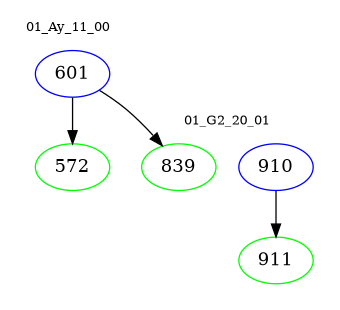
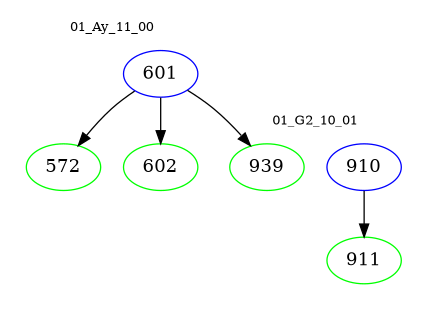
cluster "01_G2_20_01": label "01_G2_20_01" -> "01_G2_10_01"
node "602": added
node "839": label "839" -> "939"
